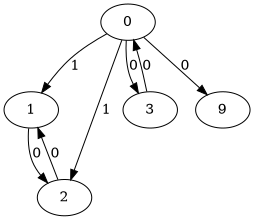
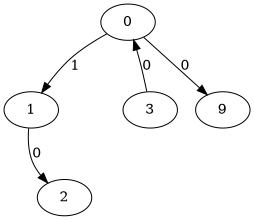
edge "0" -> "3": removed, label "0"
edge "0" -> "2": removed, label "1"
edge "2" -> "1": removed, label "0"
